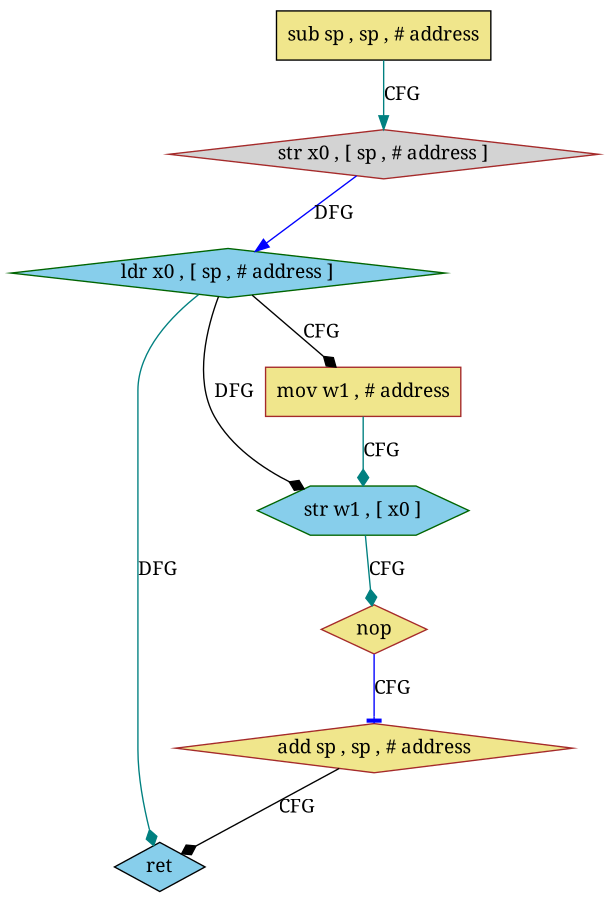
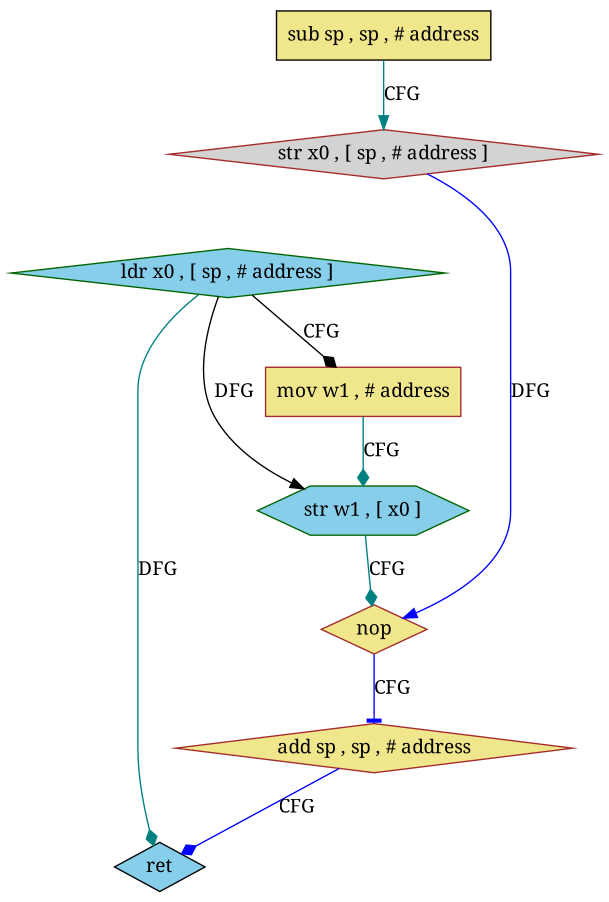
edge "str x0 , [ sp , # address ]" -> "ldr x0 , [ sp , # address ]": now "str x0 , [ sp , # address ]" -> "nop"
edge "ldr x0 , [ sp , # address ]" -> "str w1 , [ x0 ]": arrowhead diamond -> normal
edge "add sp , sp , # address" -> "ret": color black -> blue
